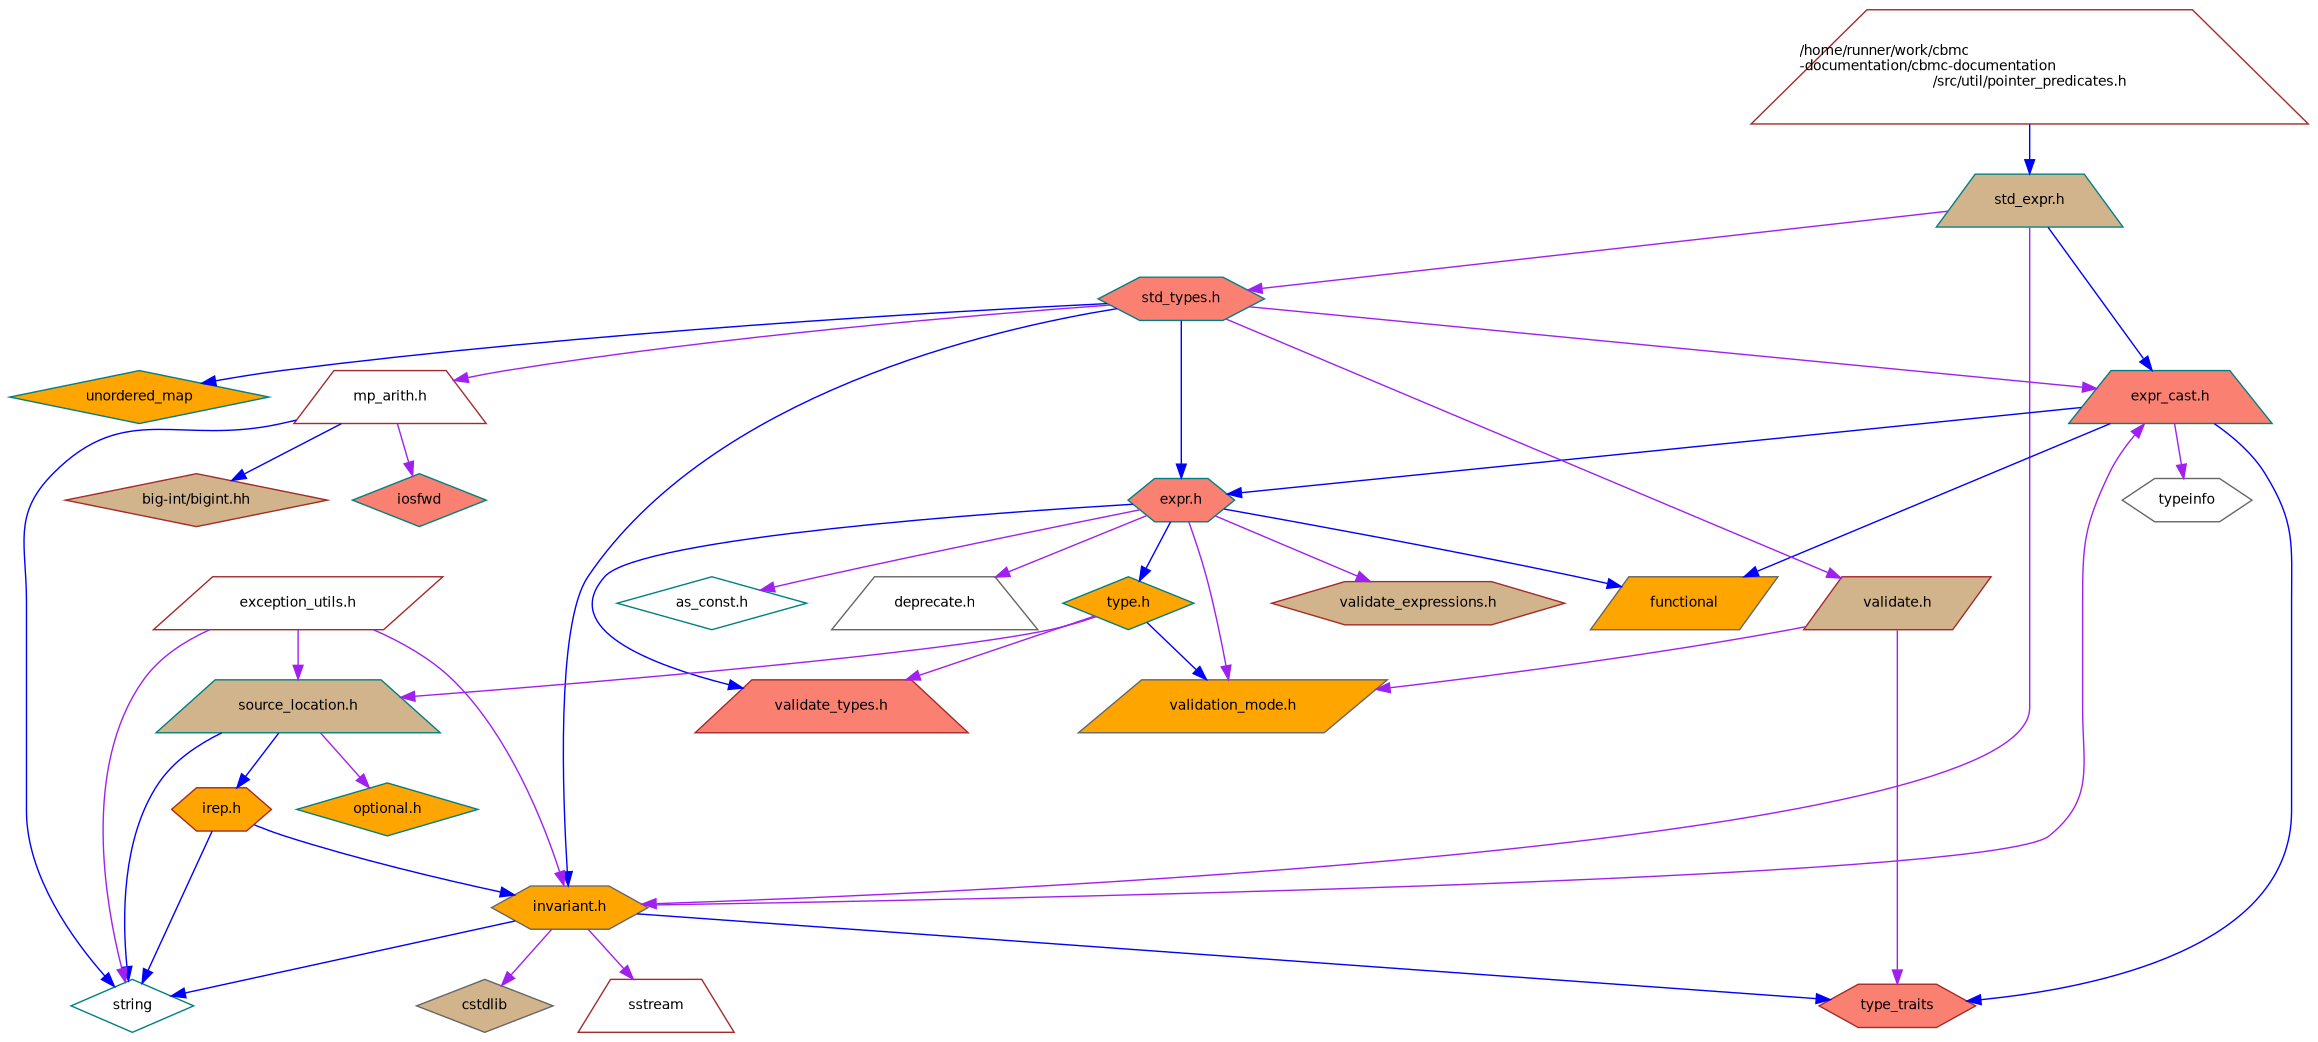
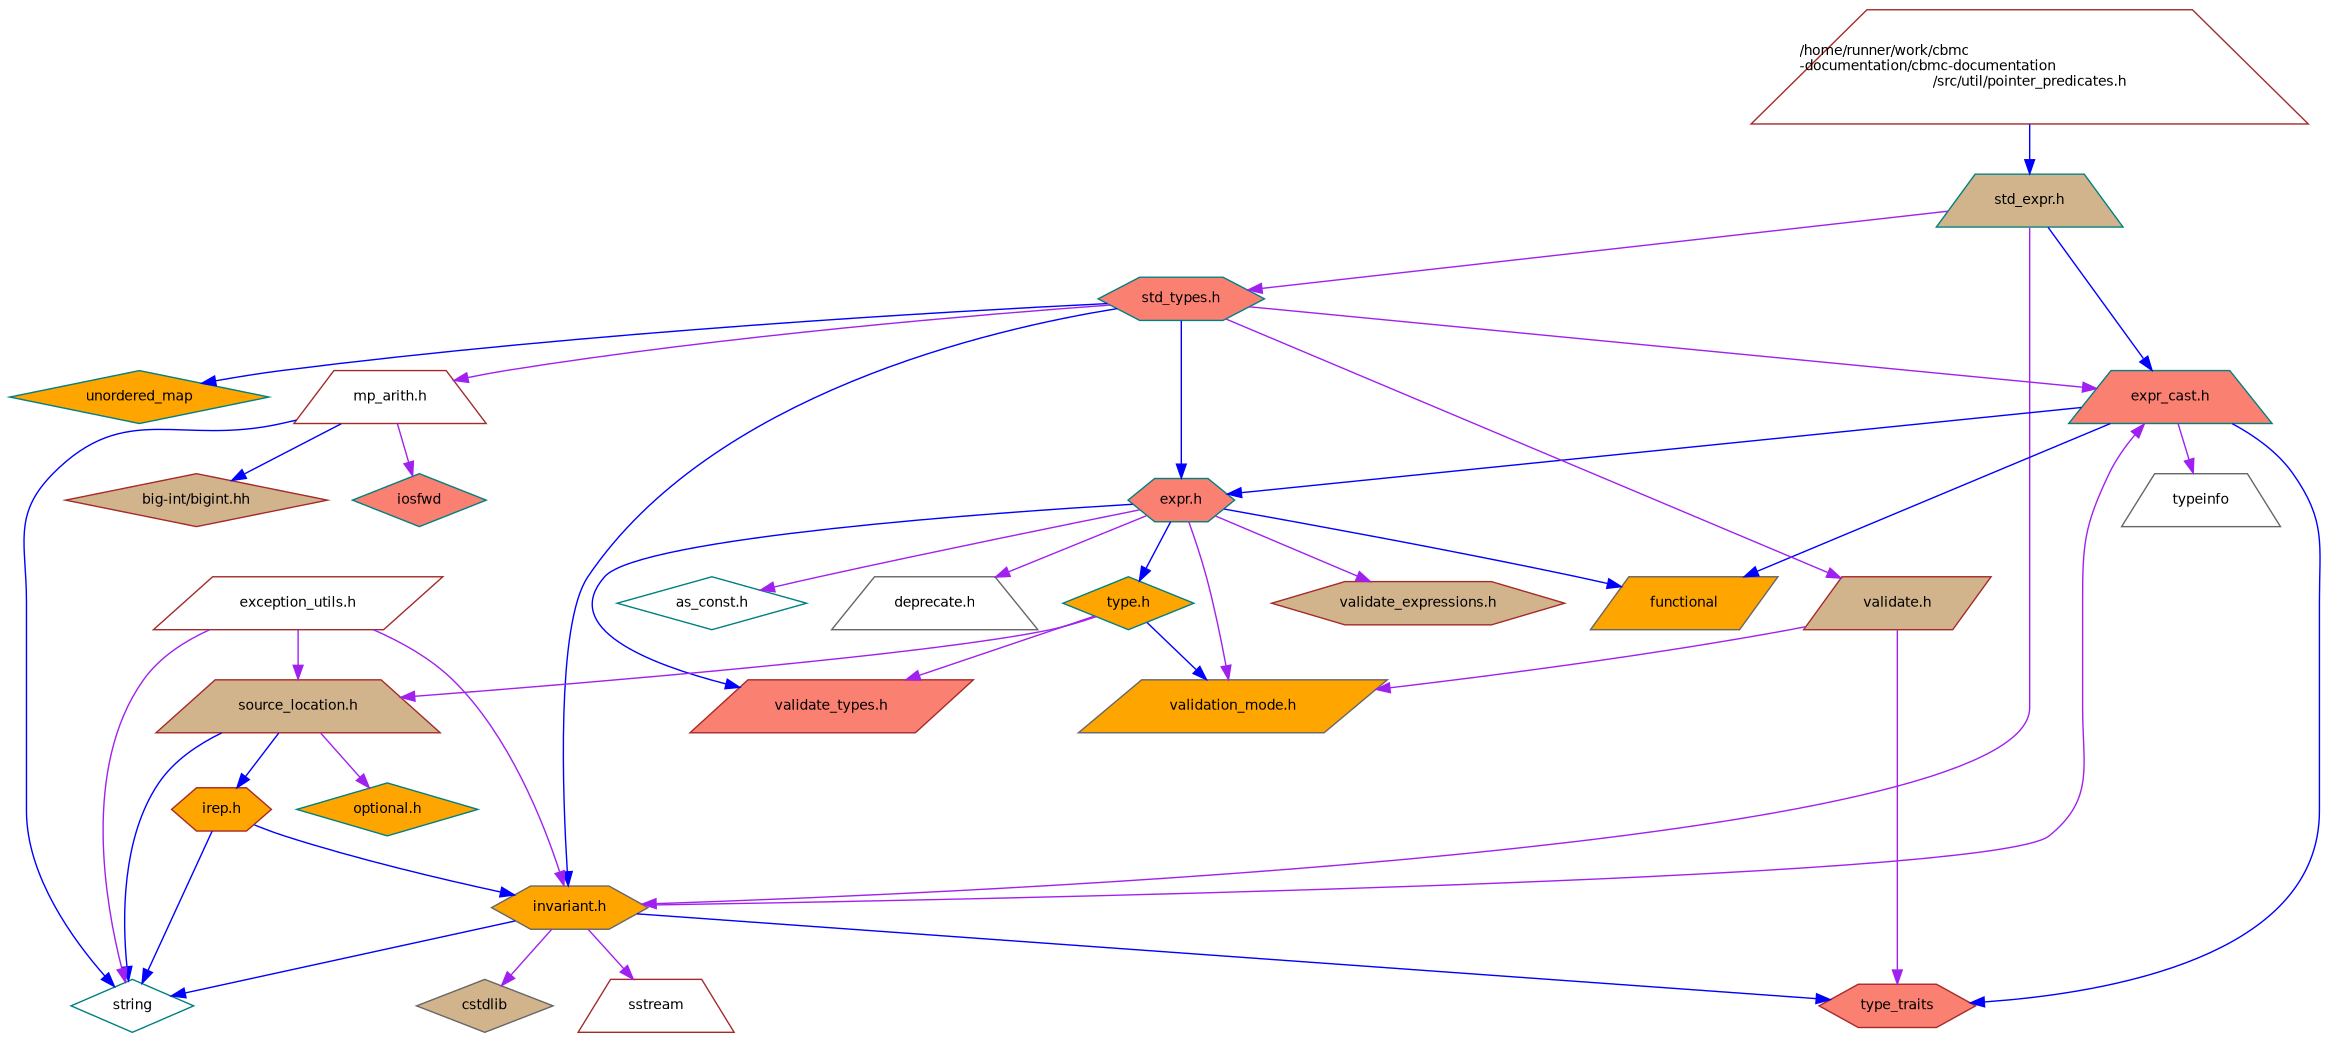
node "typeinfo": shape hexagon -> trapezium
node "source_location.h": color teal -> brown
node "validate_types.h": shape trapezium -> parallelogram
